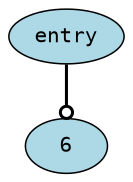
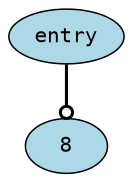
node "6": label "6" -> "8"
